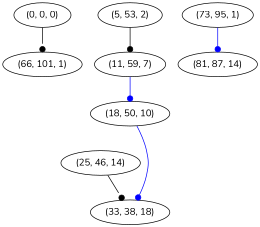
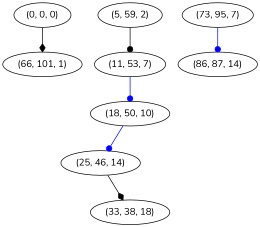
node "(5, 53, 2)": label "(5, 53, 2)" -> "(5, 59, 2)"
node "(73, 95, 1)": label "(73, 95, 1)" -> "(73, 95, 7)"
edge "(0, 0, 0)" -> "(66, 101, 1)": arrowhead dot -> diamond
node "(11, 59, 7)": label "(11, 59, 7)" -> "(11, 53, 7)"
node "(81, 87, 14)": label "(81, 87, 14)" -> "(86, 87, 14)"
edge "(18, 50, 10)" -> "(33, 38, 18)": now "(18, 50, 10)" -> "(25, 46, 14)"
edge "(25, 46, 14)" -> "(33, 38, 18)": arrowhead dot -> diamond
